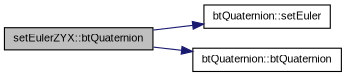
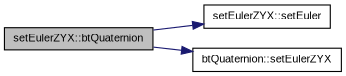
node "btQuaternion::setEuler": label "btQuaternion::setEuler" -> "setEulerZYX::setEuler"
node "btQuaternion::btQuaternion": label "btQuaternion::btQuaternion" -> "btQuaternion::setEulerZYX"
